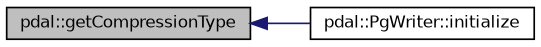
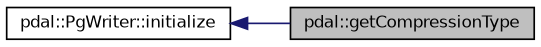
edge "pdal::PgWriter::initialize" -> "pdal::getCompressionType": reversed
